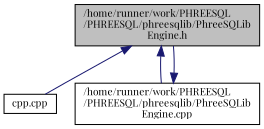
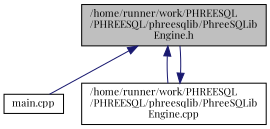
node "cpp.cpp": label "cpp.cpp" -> "main.cpp"
